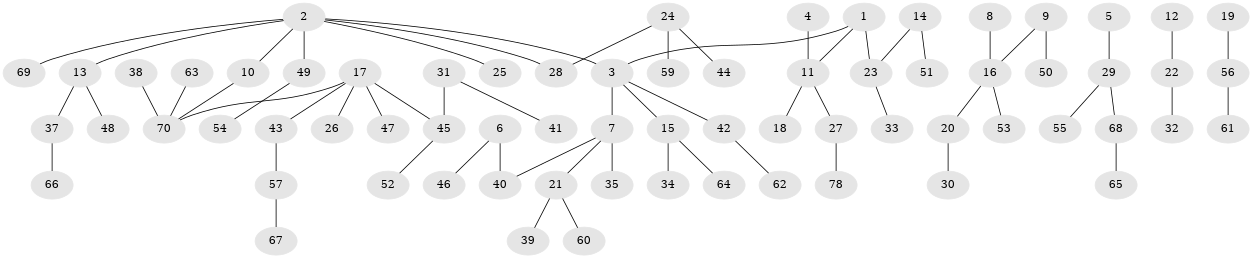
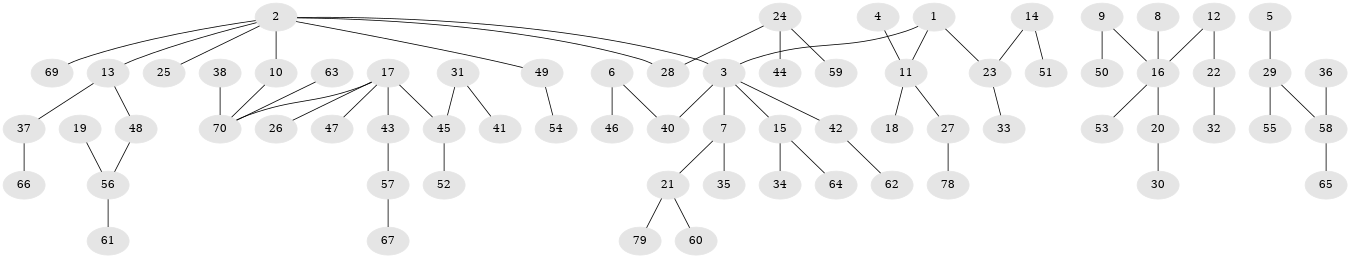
edge "12" -- "16": added
node "36": added
node "68": label "68" -> "58"
edge "48" -- "56": added
edge "7" -- "40": now "3" -- "40"
node "39": label "39" -> "79"
